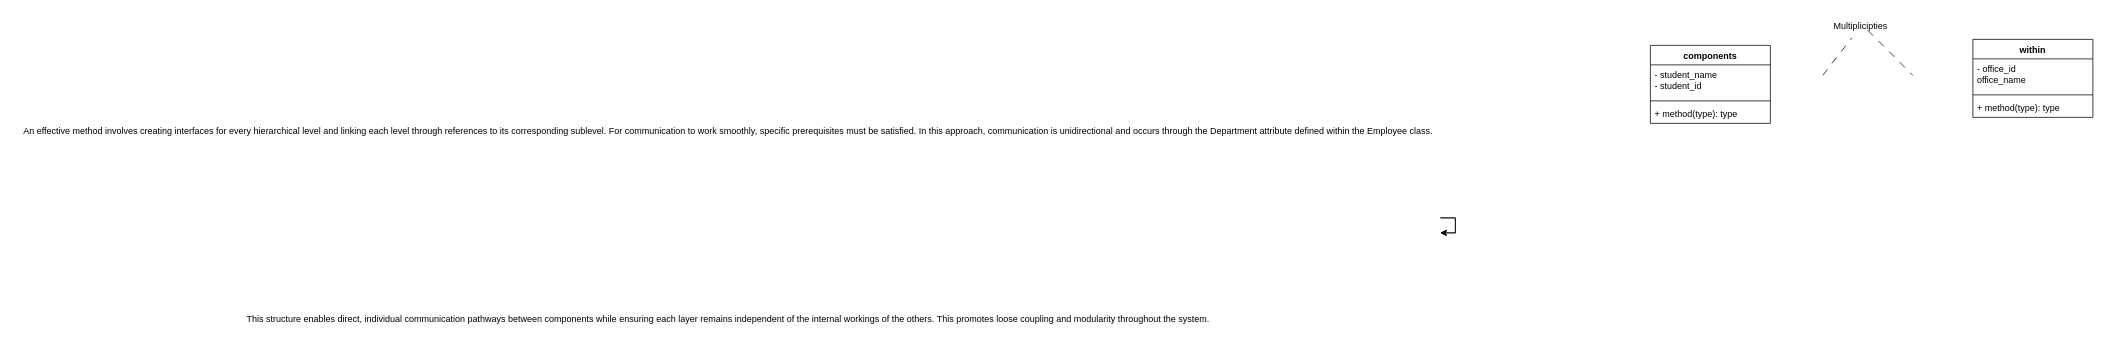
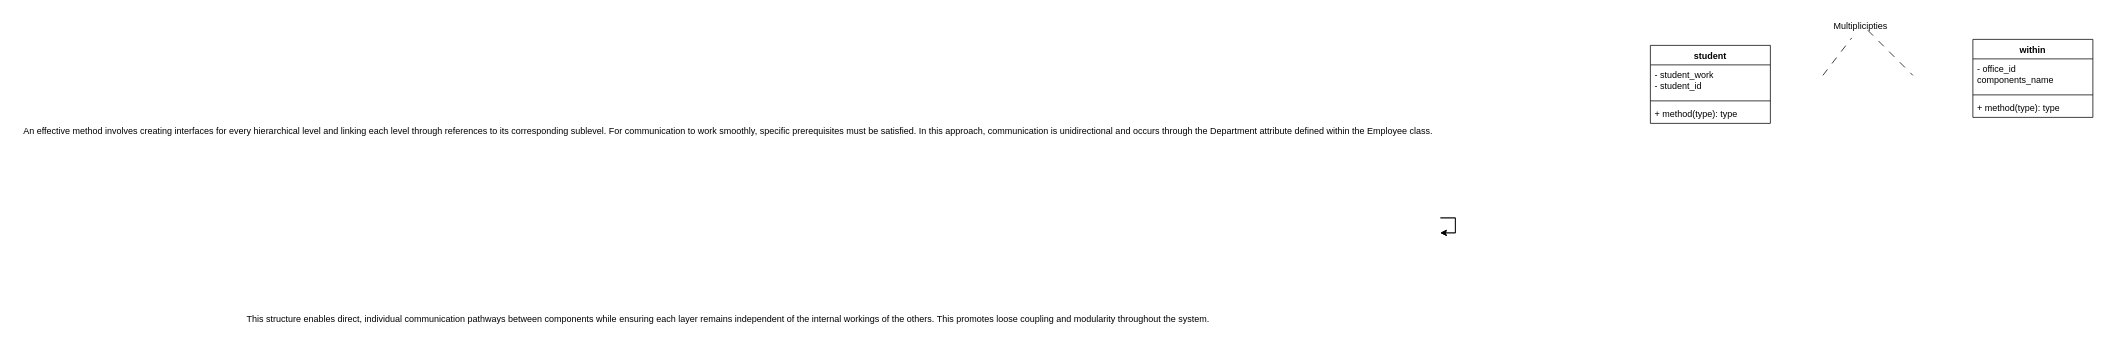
node "components": label "components" -> "student"
node "- office_id office_name": label "- office_id office_name" -> "- office_id components_name"
node "- student_name - student_id": label "- student_name - student_id" -> "- student_work - student_id"
